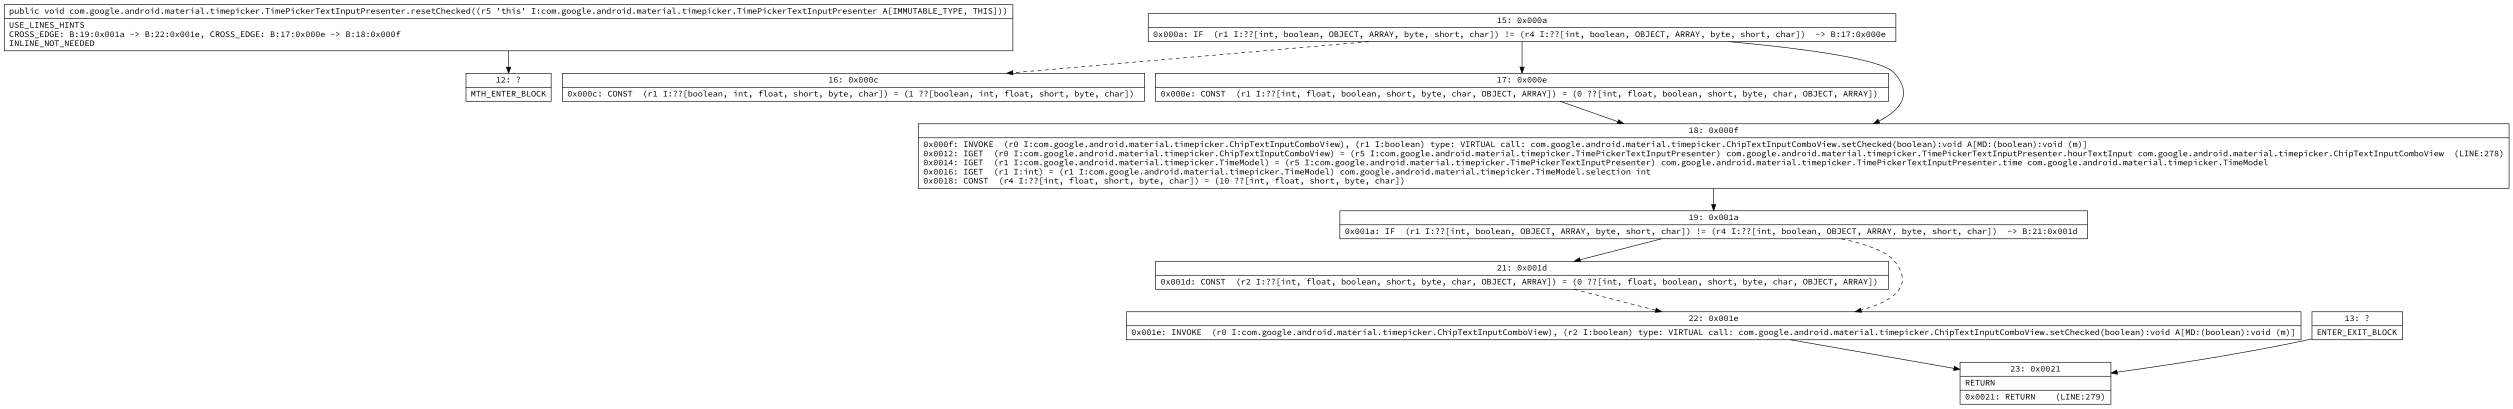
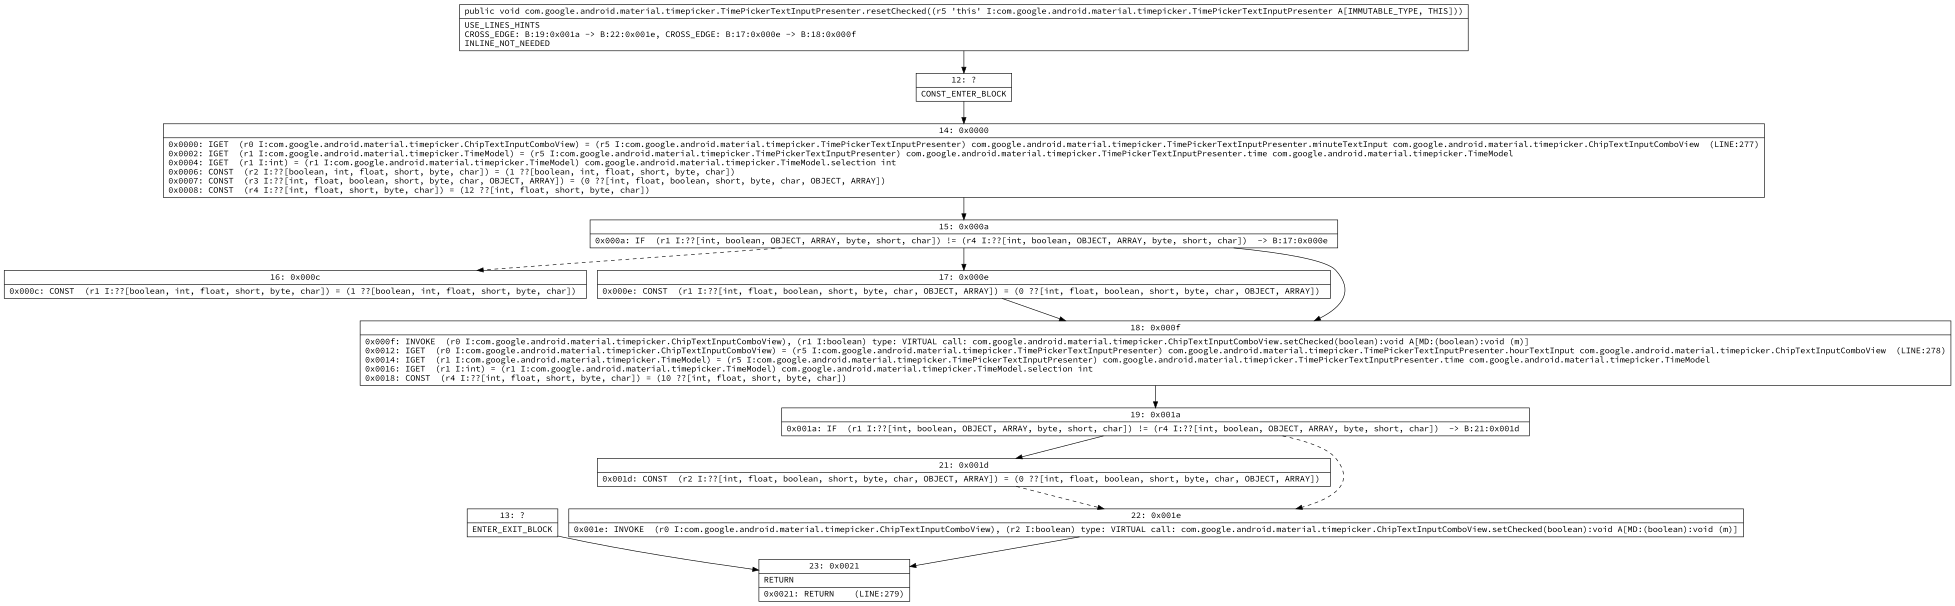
node "12: ?": text "MTH_ENTER_BLOCK" -> "CONST_ENTER_BLOCK"
node "14: 0x0000": added
